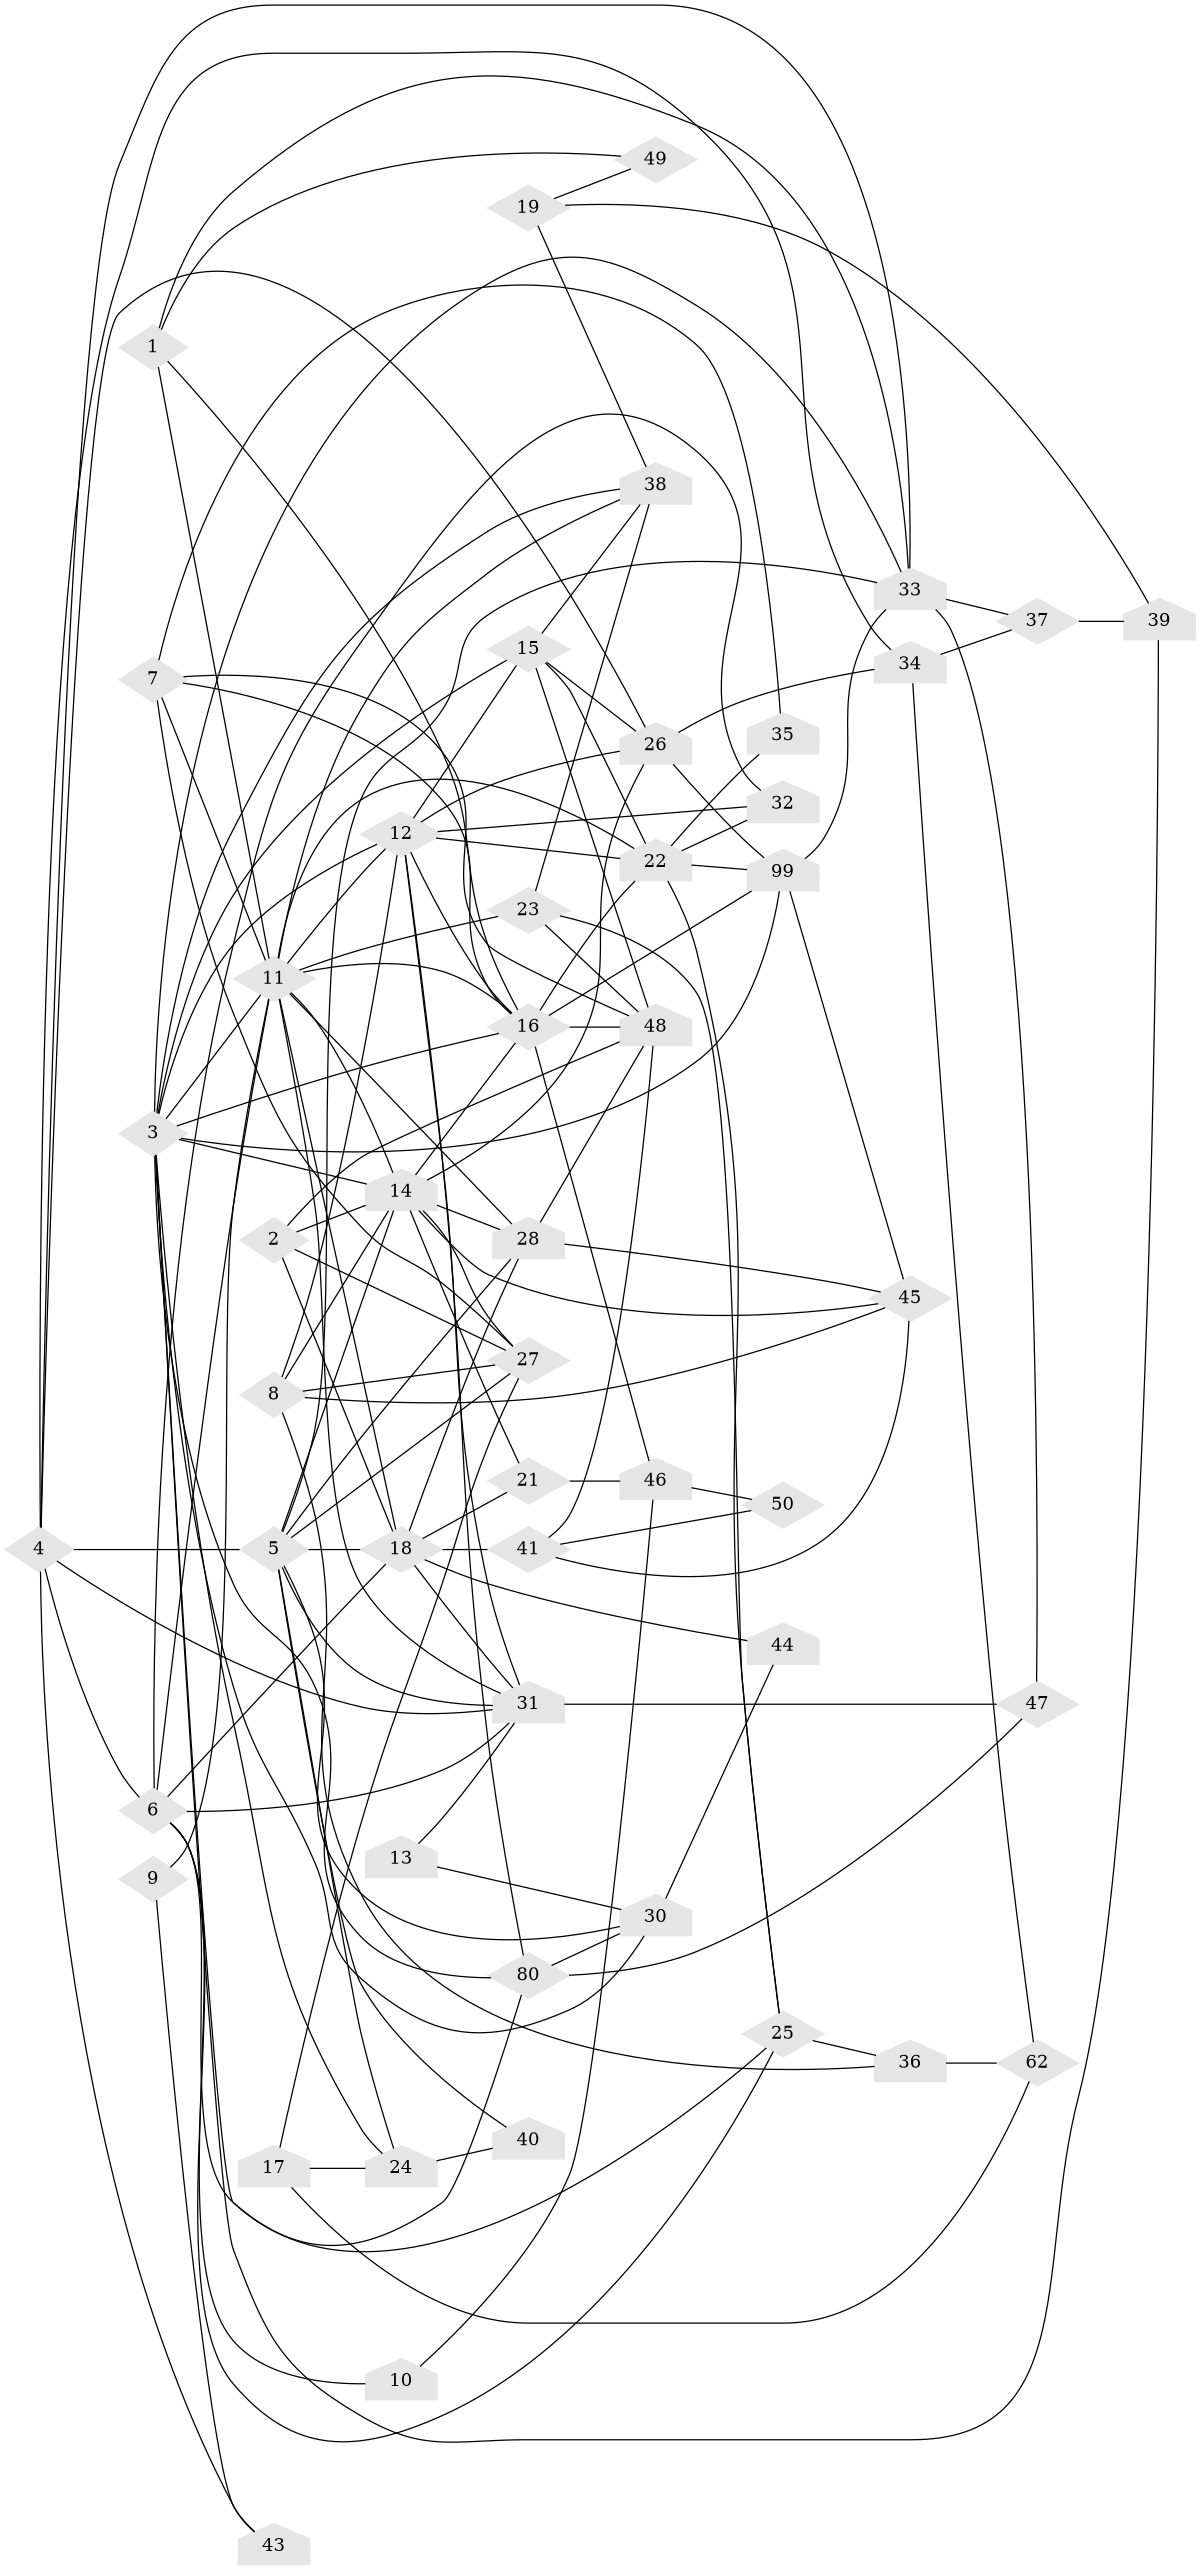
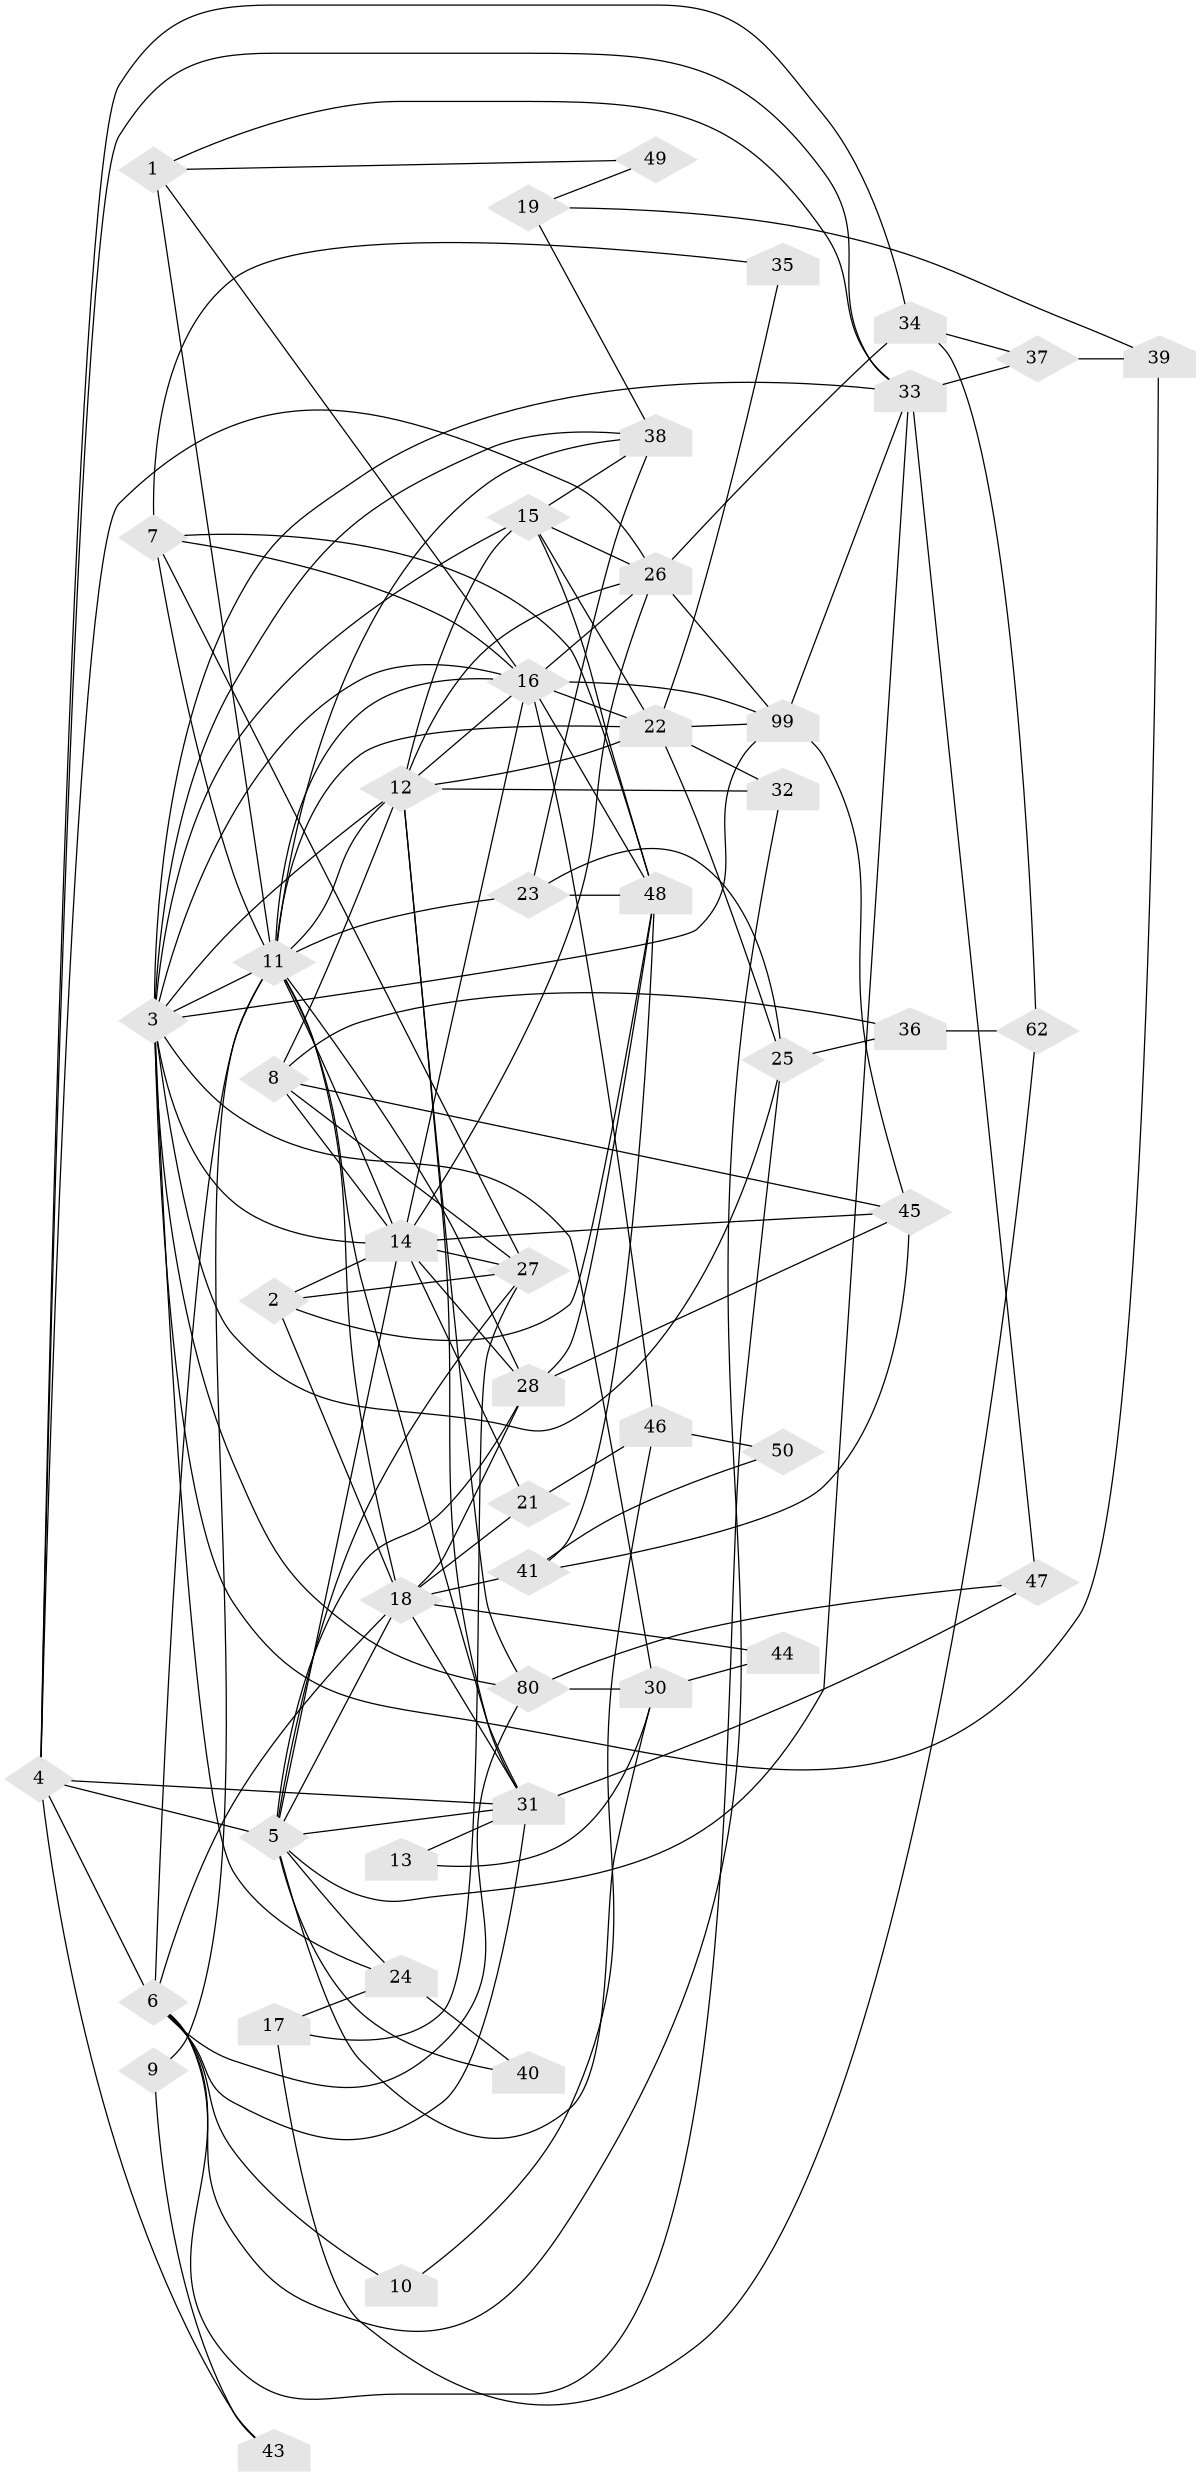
edge "26" -- "16": added
